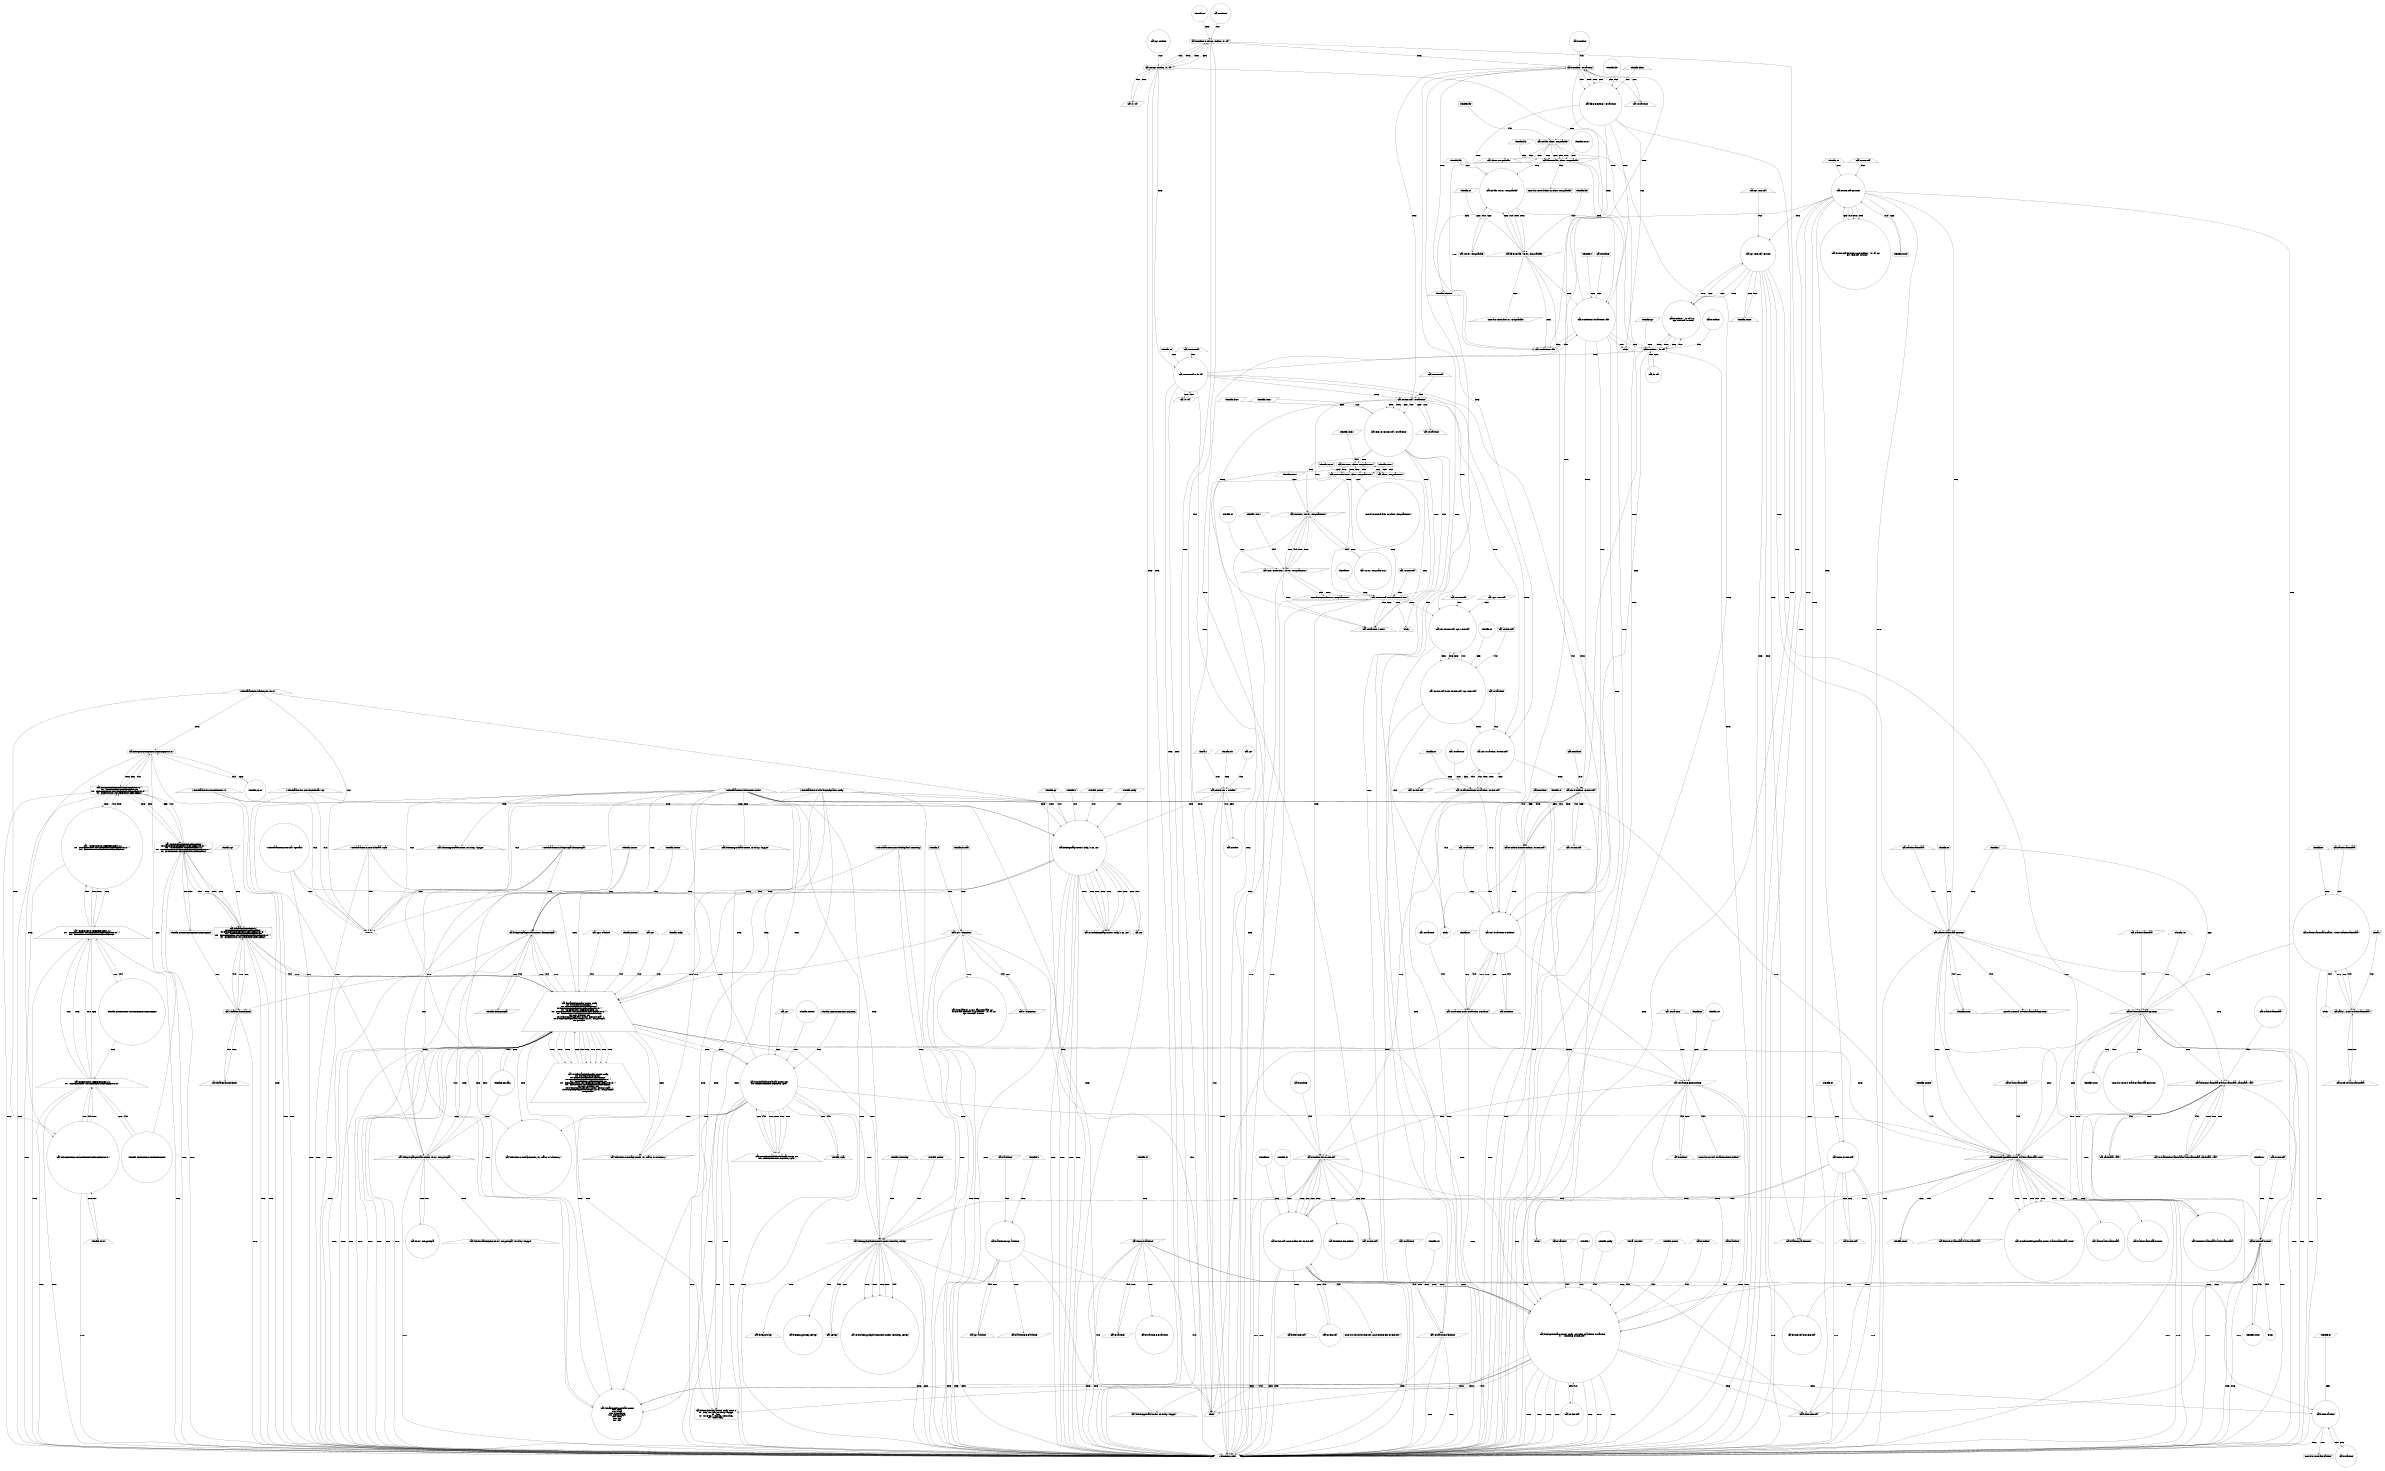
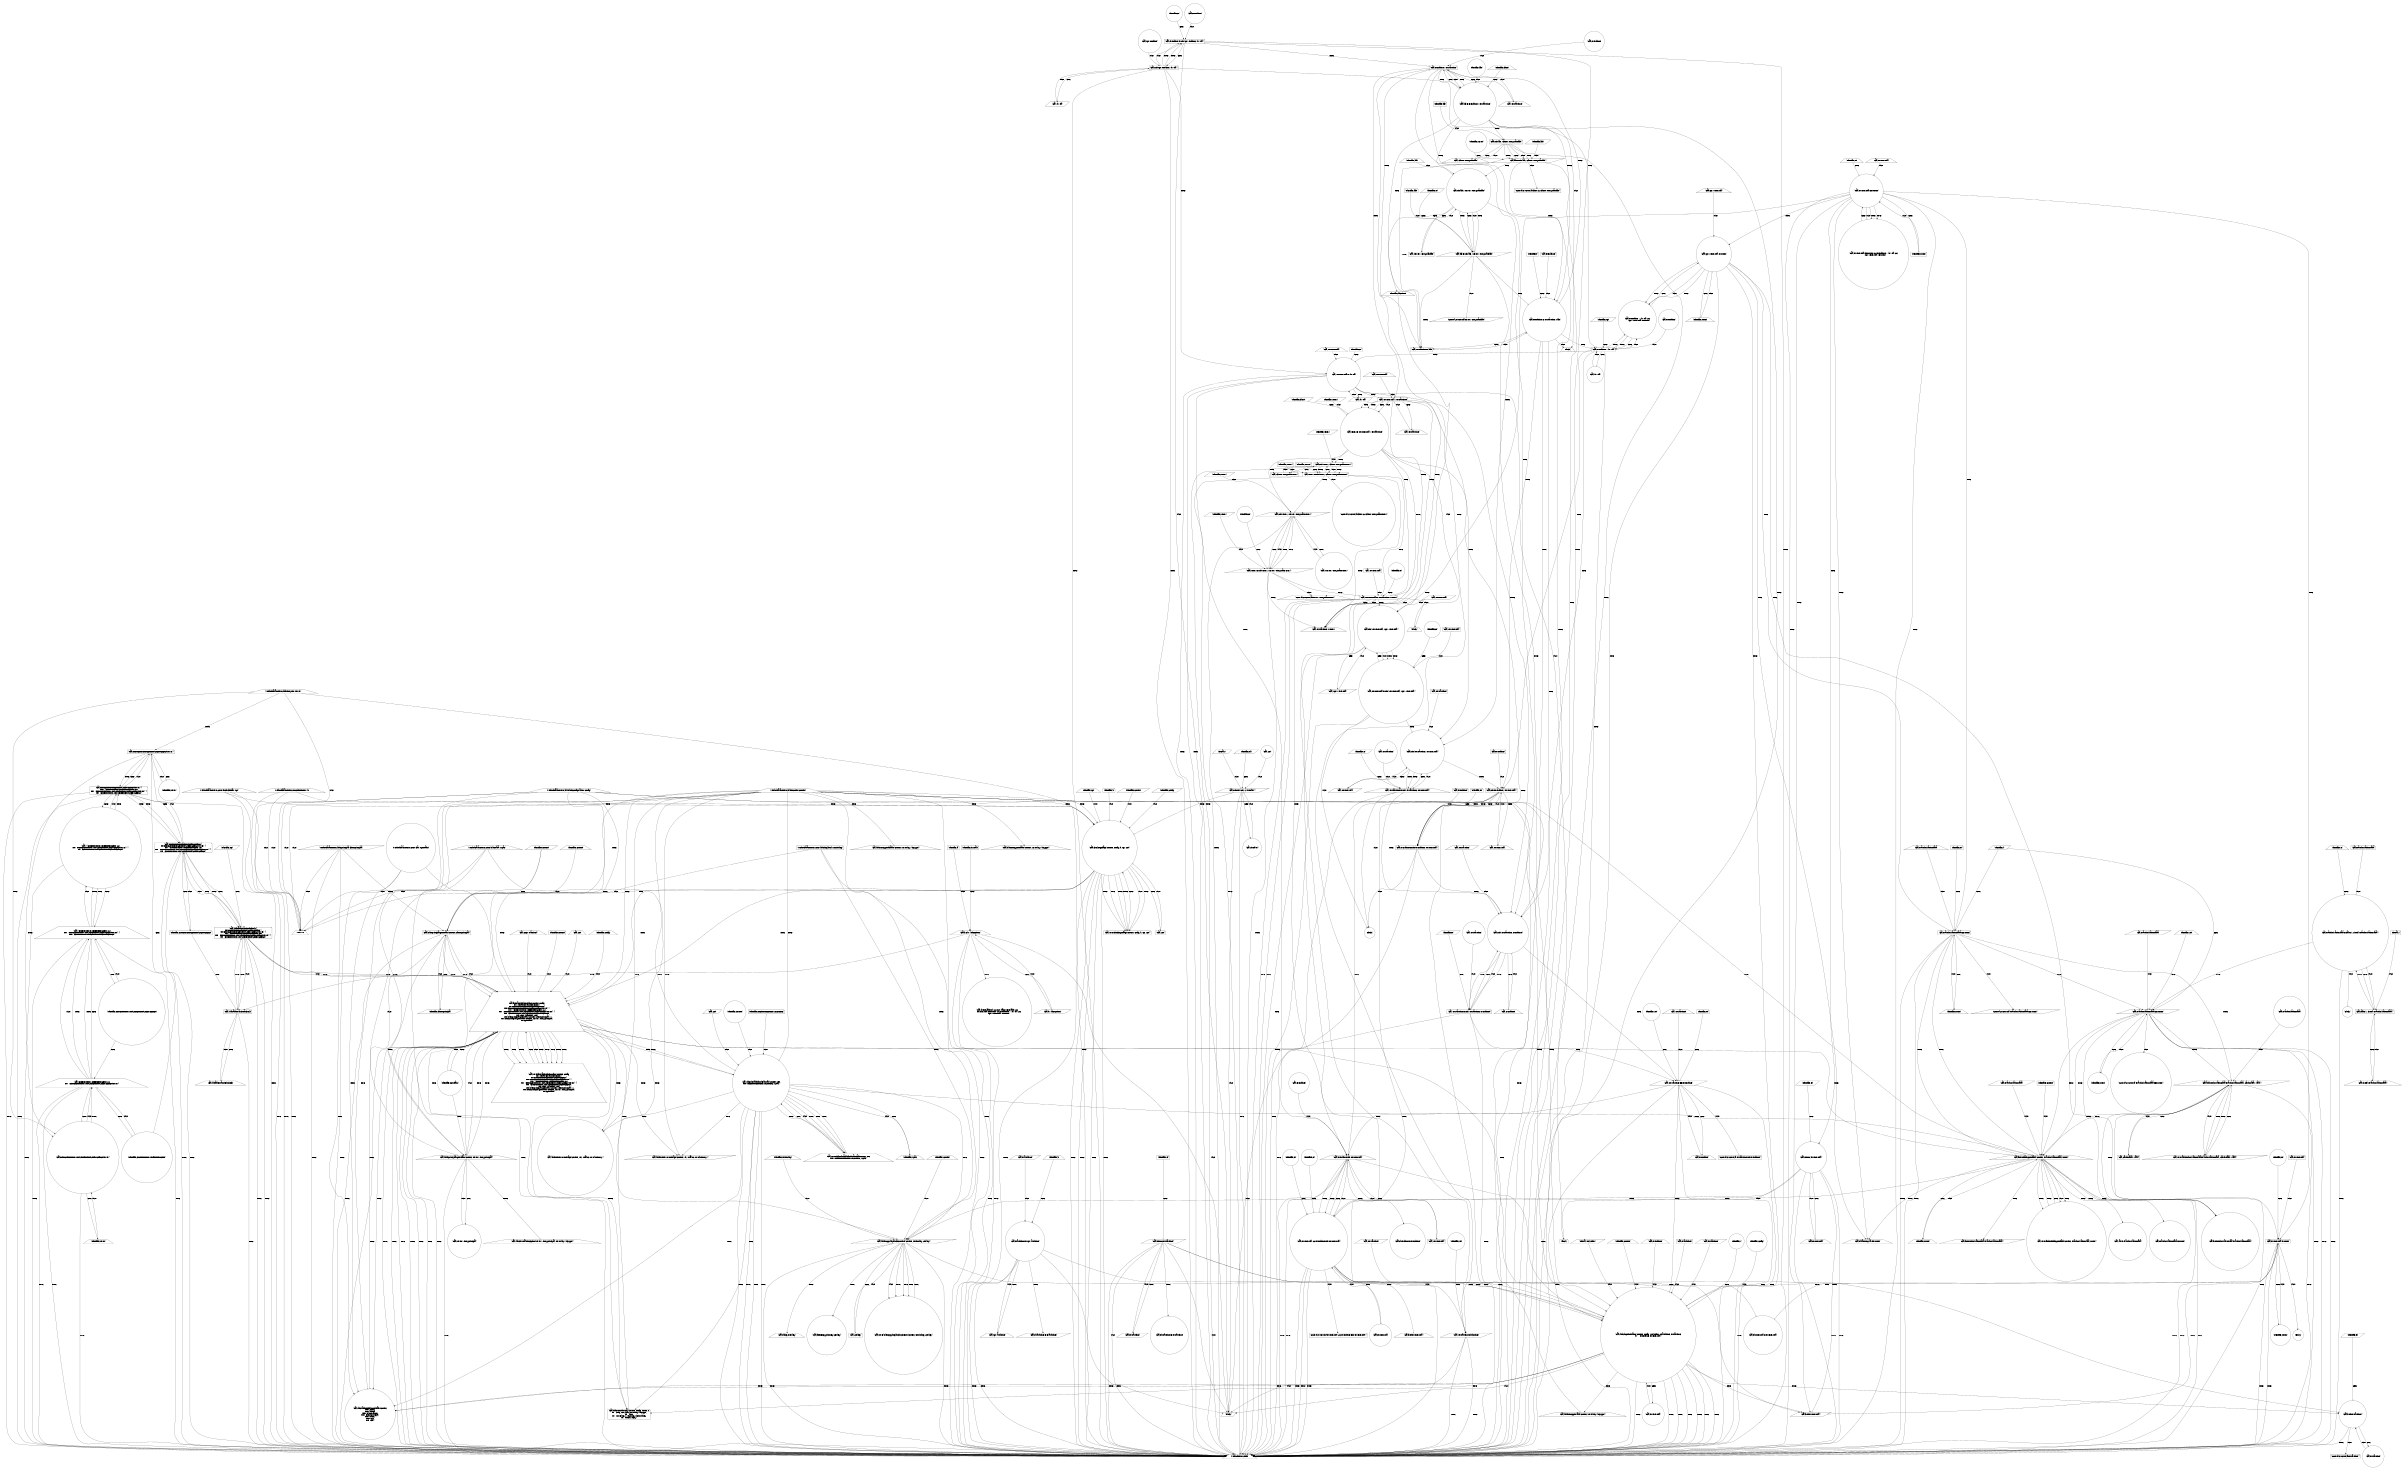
edge "(Call,min(*et.renew_till, *tgt->renew_till))" -> "(Call,*tgt->renew_till)": added, label "CFG:"
